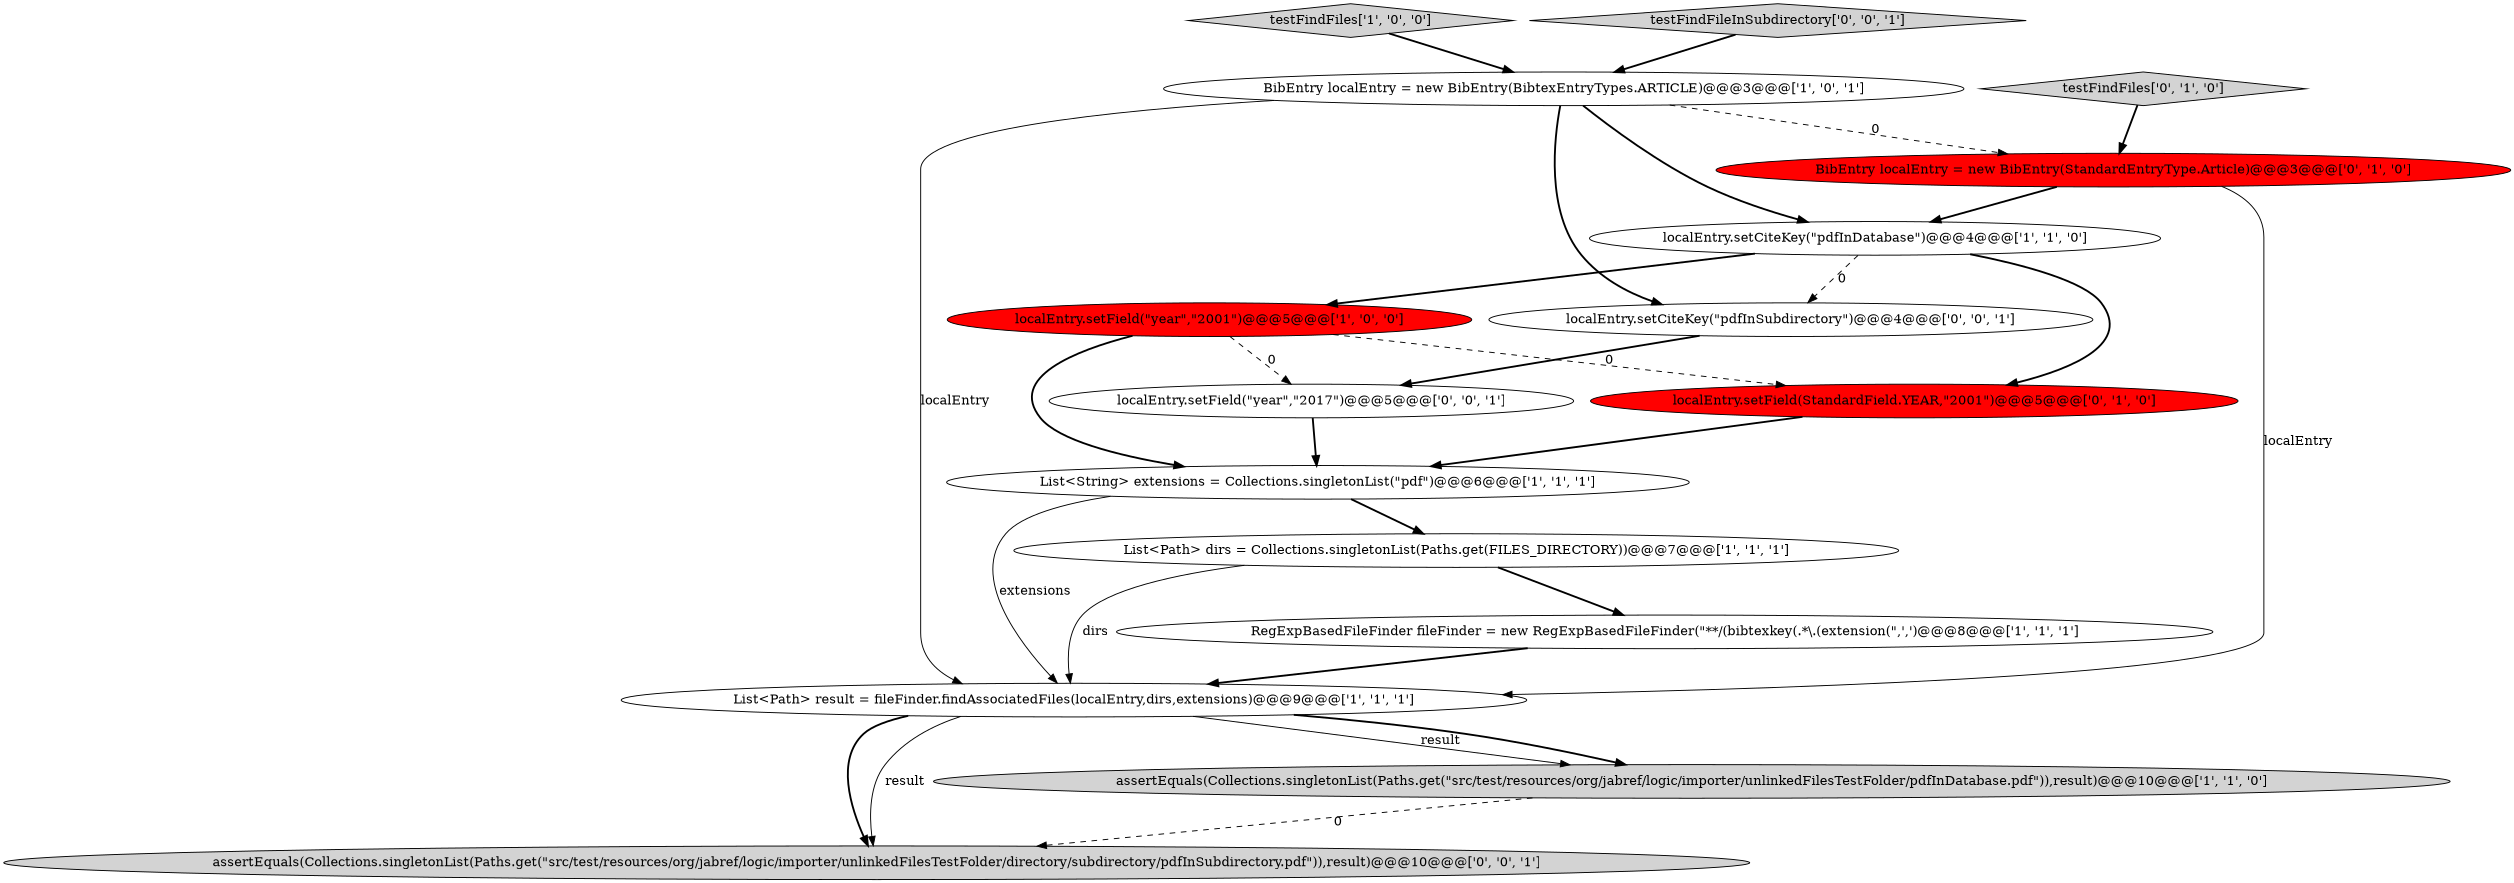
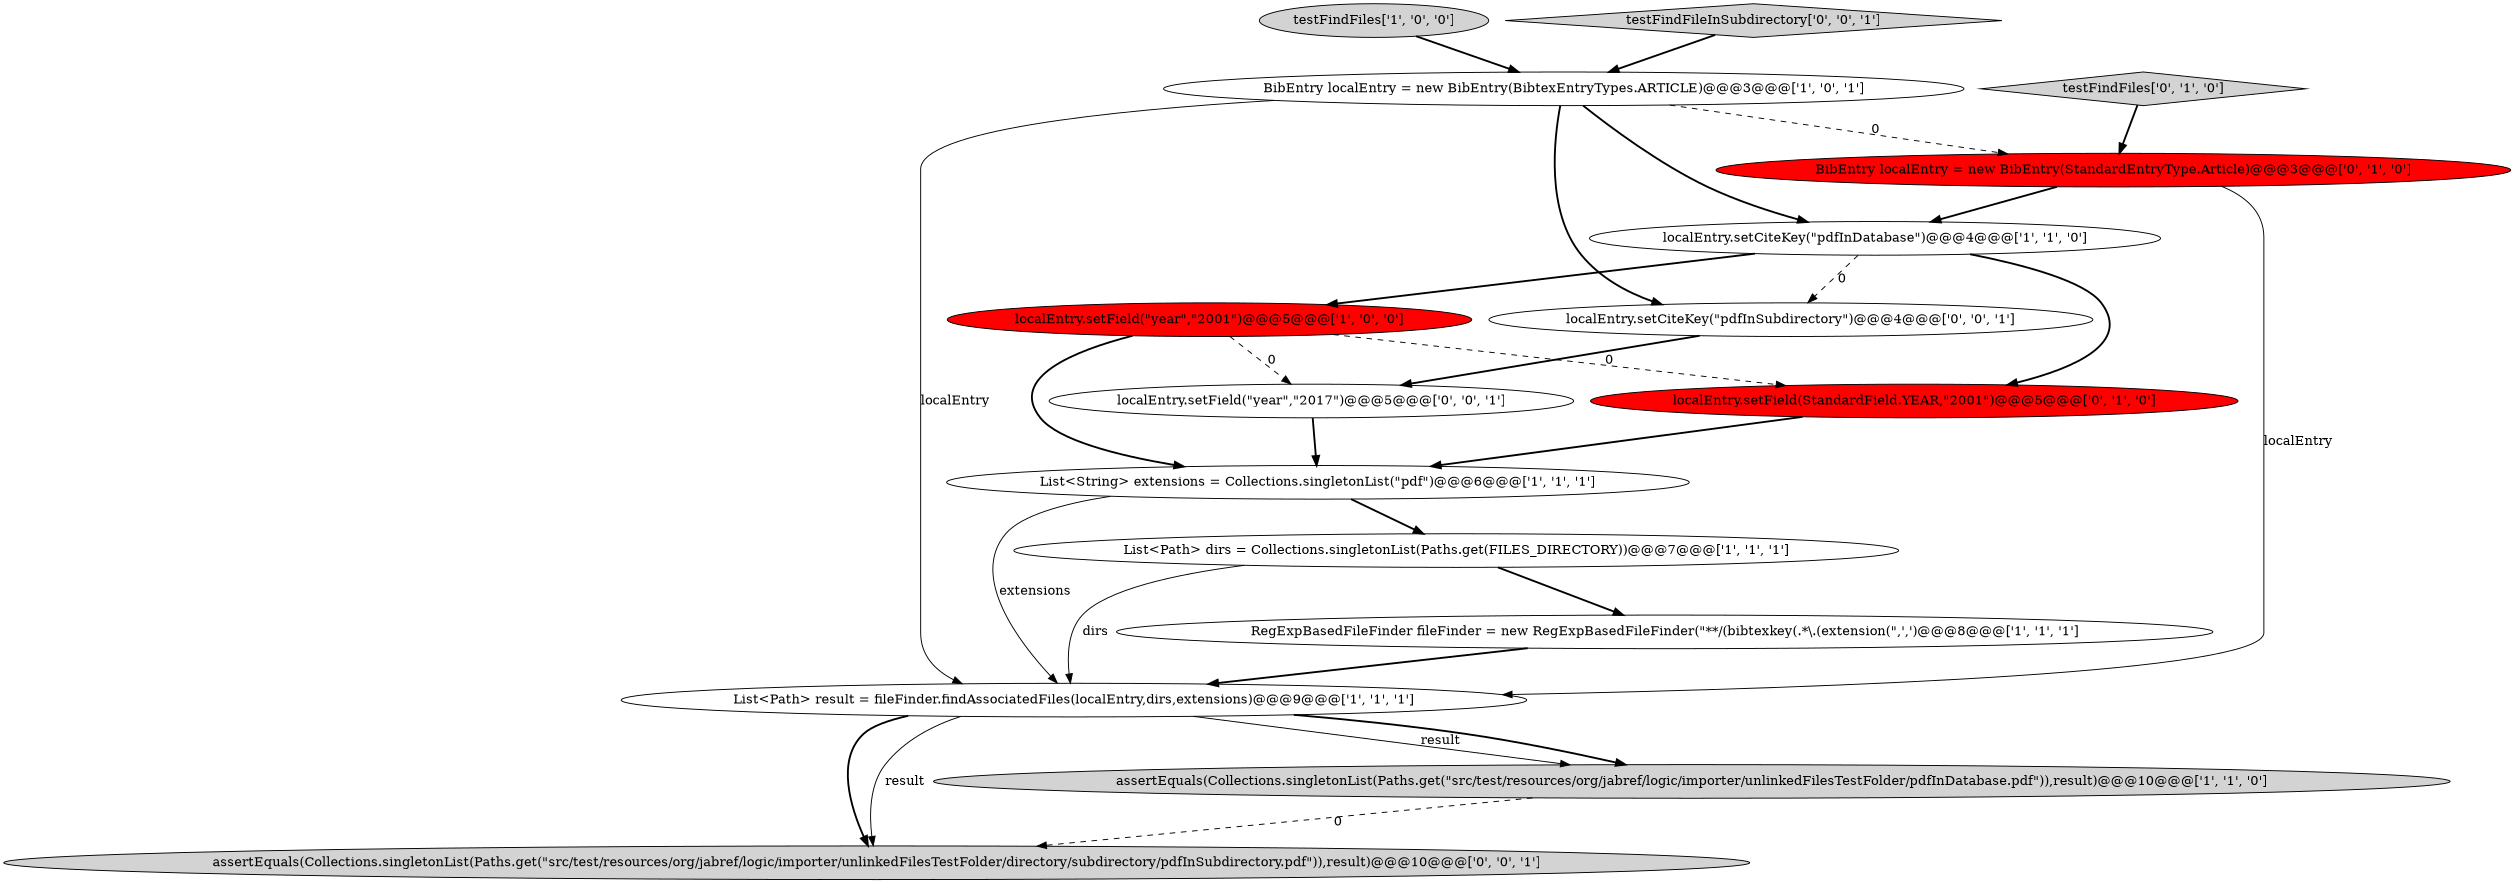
node "testFindFiles['1', '0', '0']": shape diamond -> ellipse
